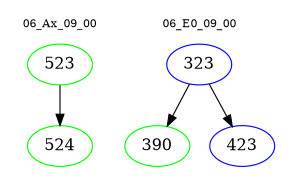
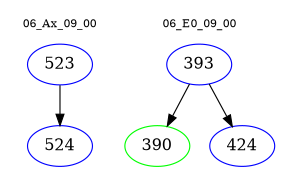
node "523": color green -> blue
node "323": label "323" -> "393"
node "524": color green -> blue
node "423": label "423" -> "424"
